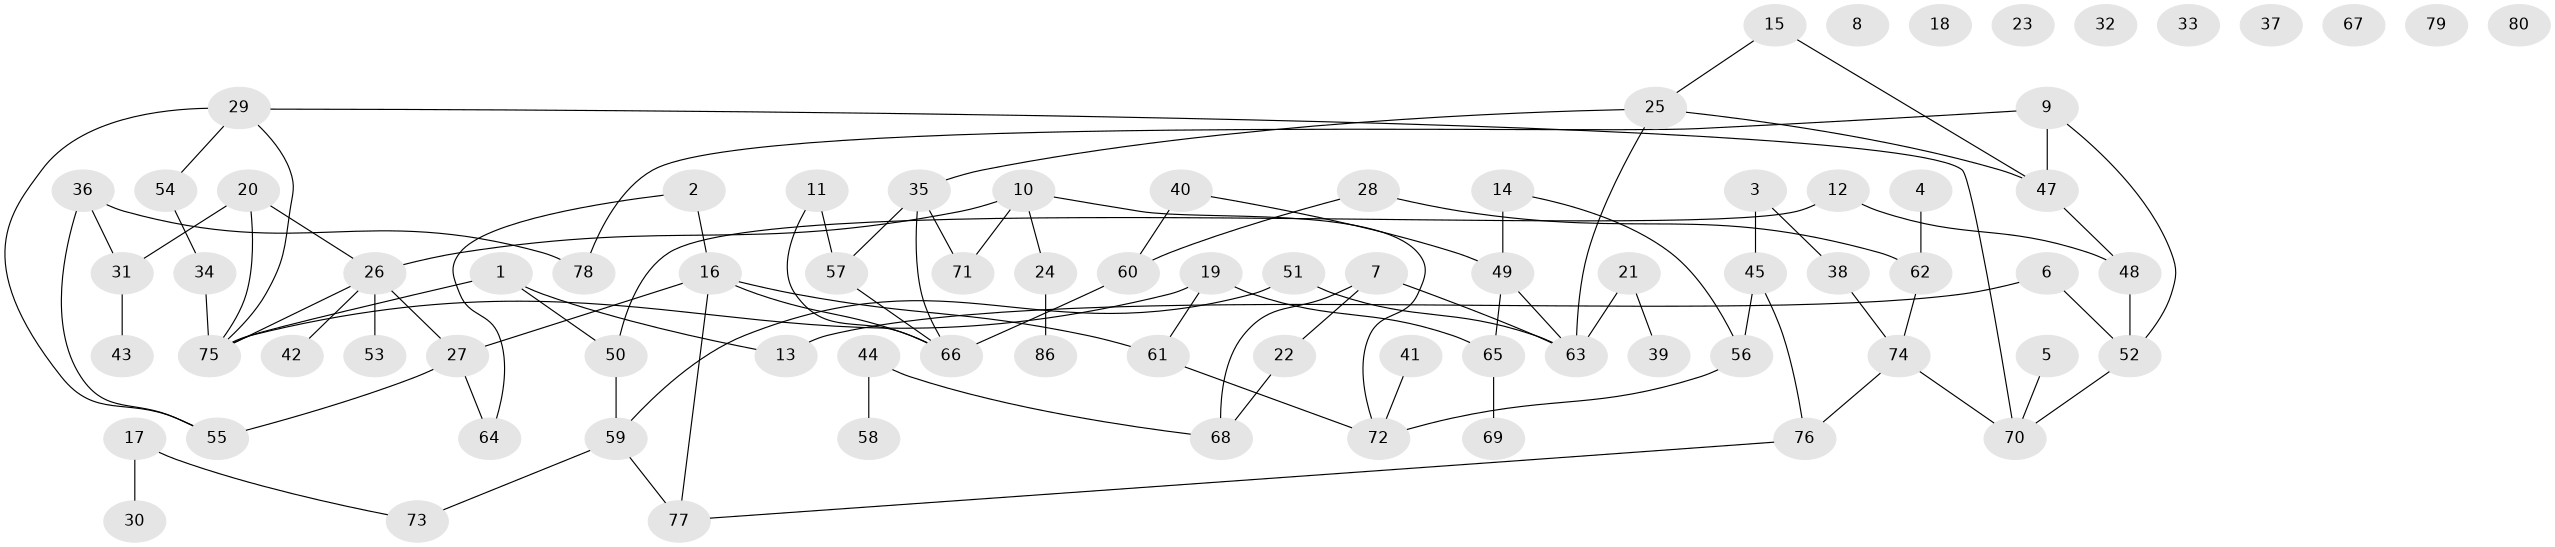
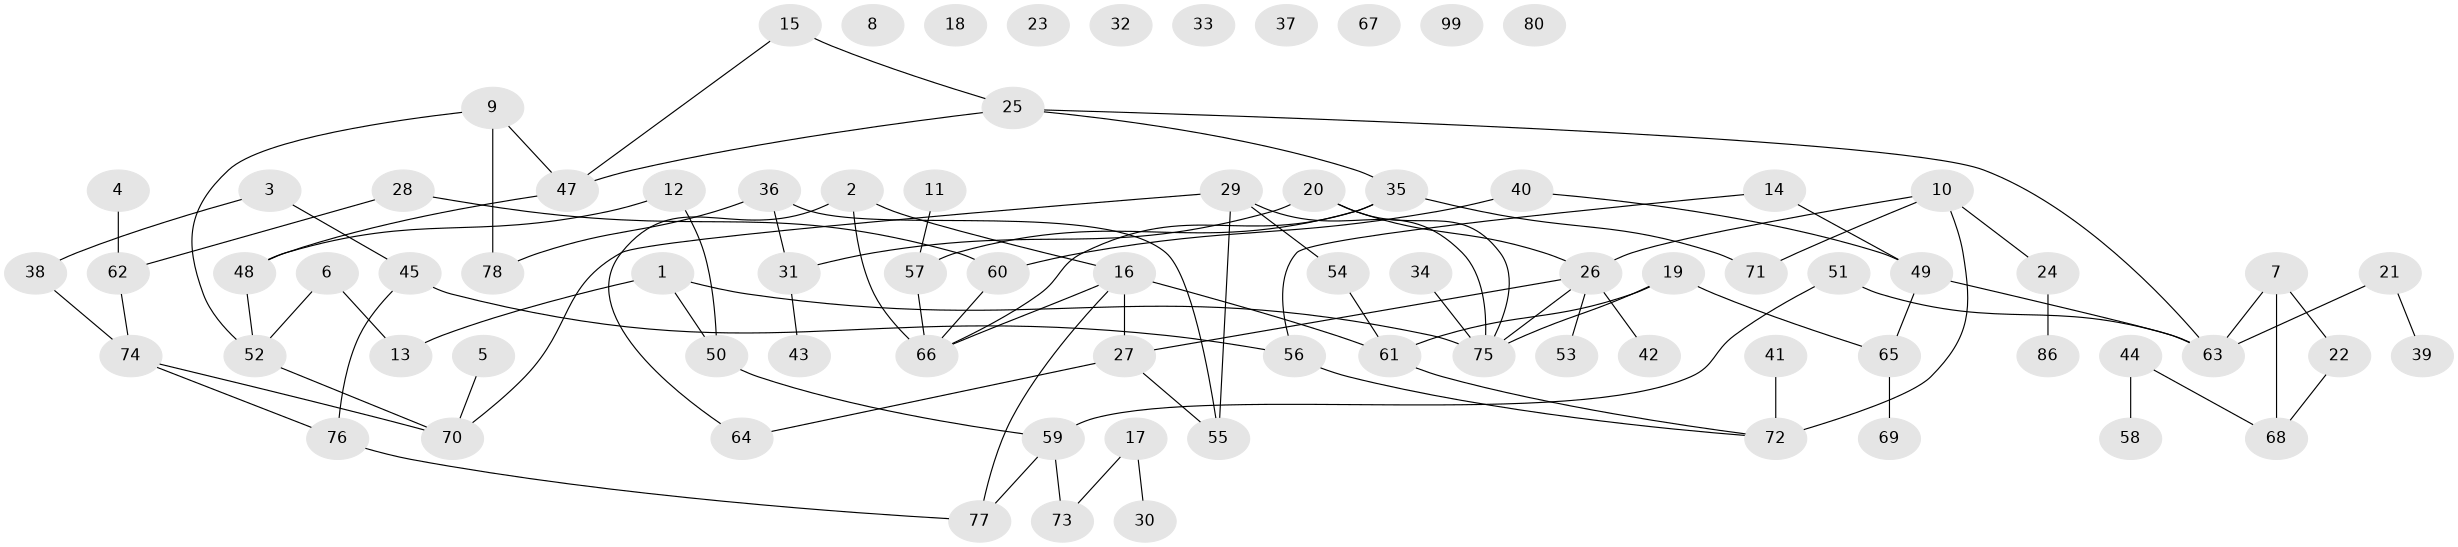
node "79": label "79" -> "99"
edge "54" -- "34": now "54" -- "61"
edge "11" -- "66": now "2" -- "66"
